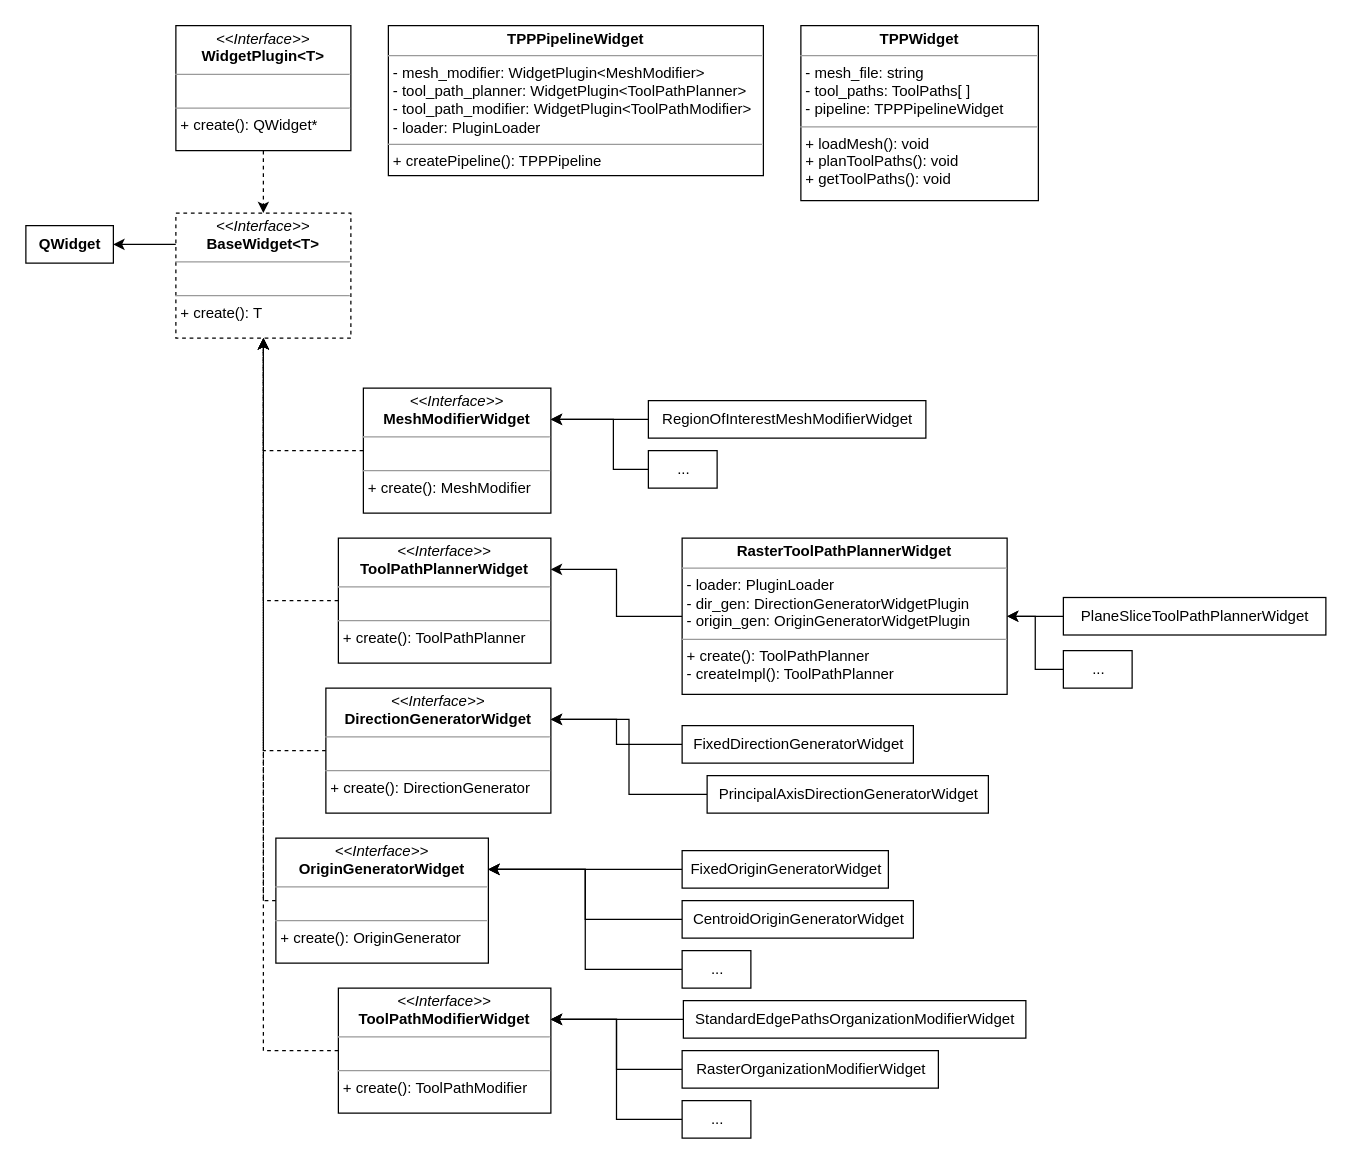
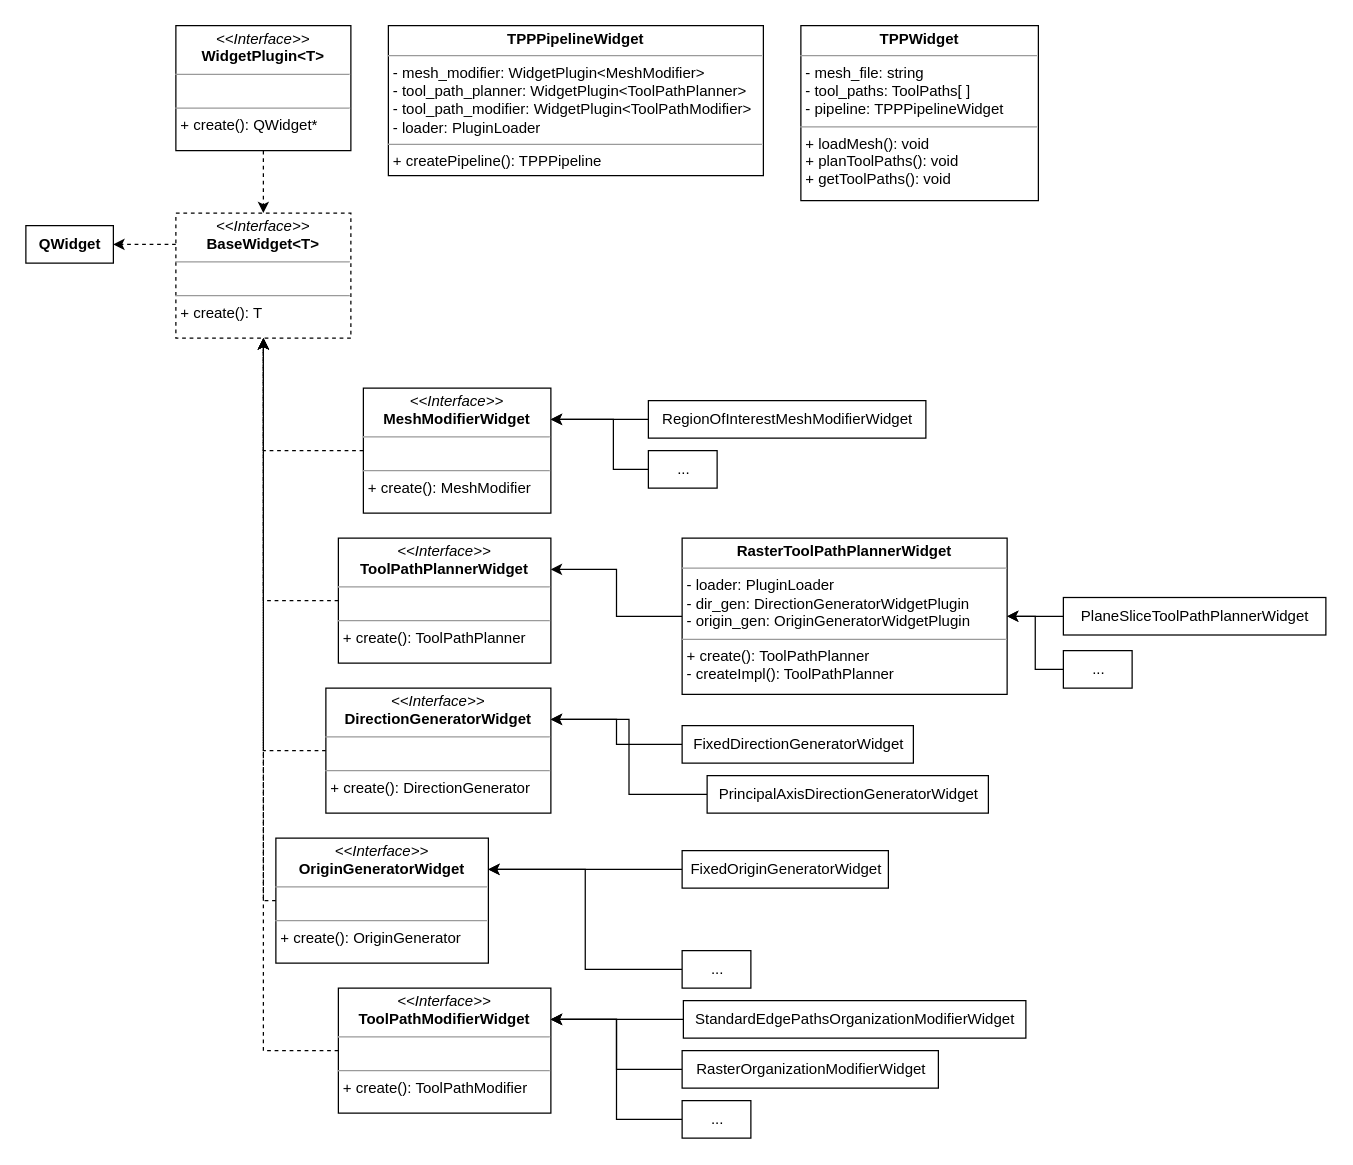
edge "<<Interface>> BaseWidget<T> + create(): T" -> "QWidget": style solid -> dashed
edge "CentroidOriginGeneratorWidget" -> "<<Interface>> OriginGeneratorWidget + create(): OriginGenerator": removed
node "CentroidOriginGeneratorWidget": removed
